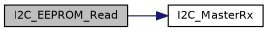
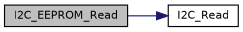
node "I2C_MasterRx": label "I2C_MasterRx" -> "I2C_Read"
